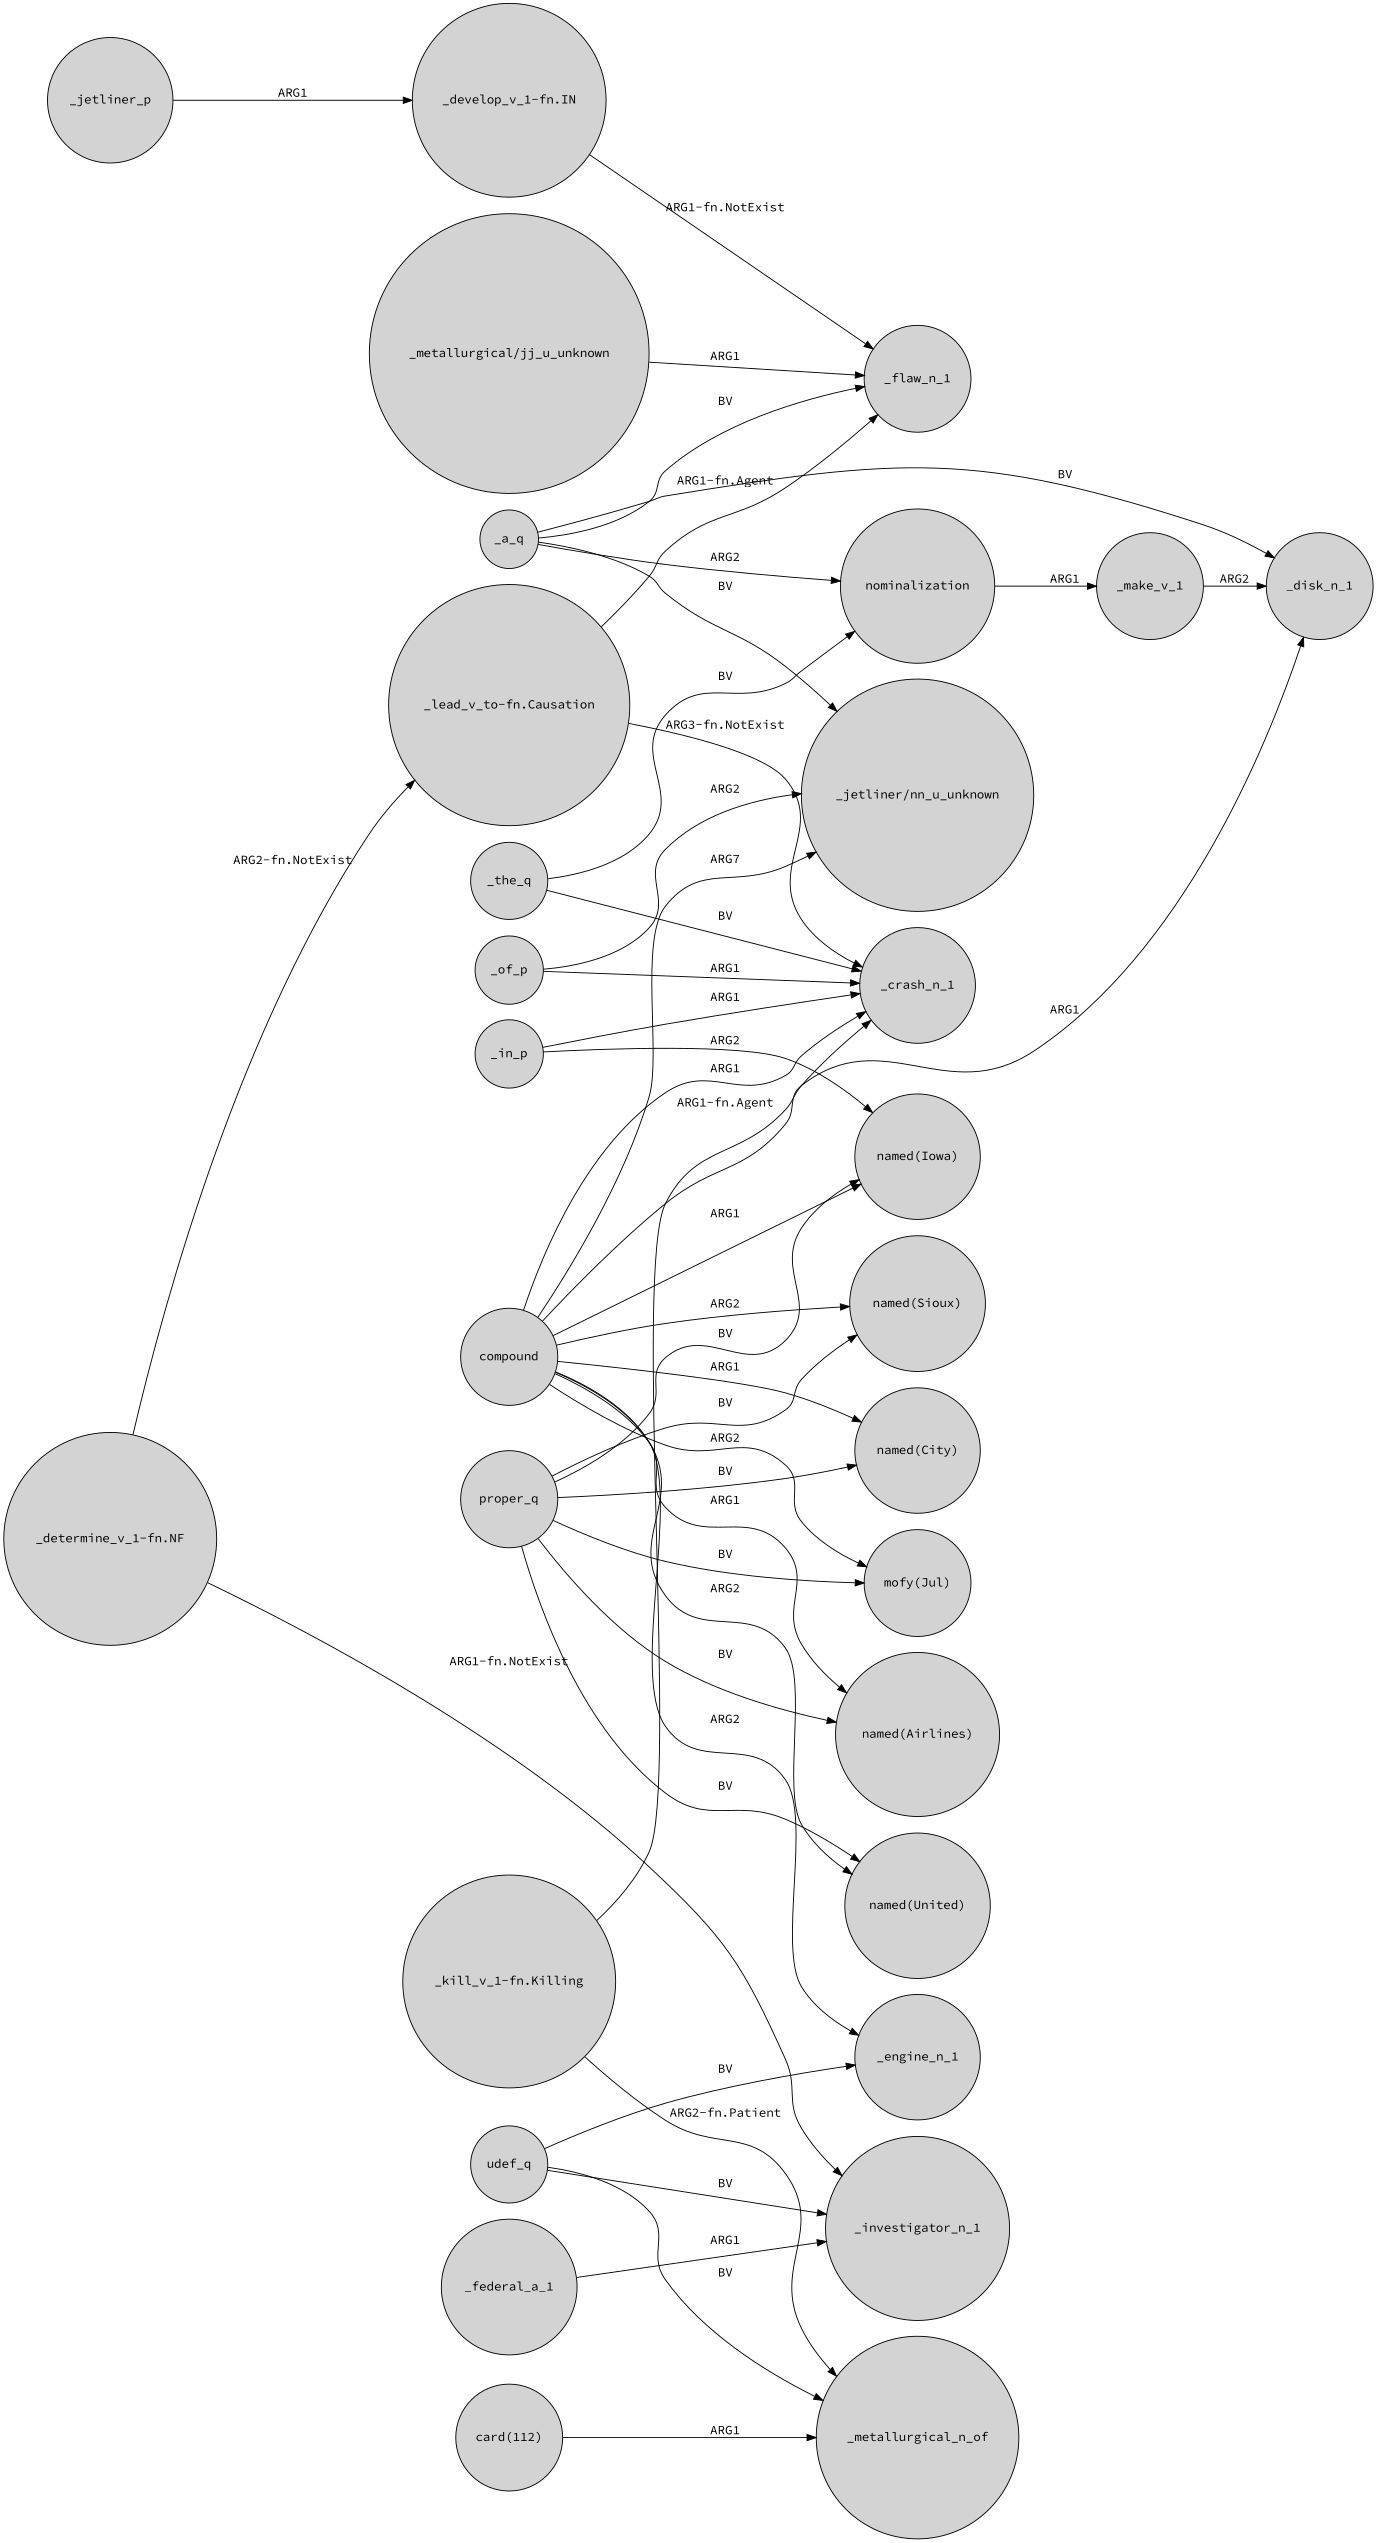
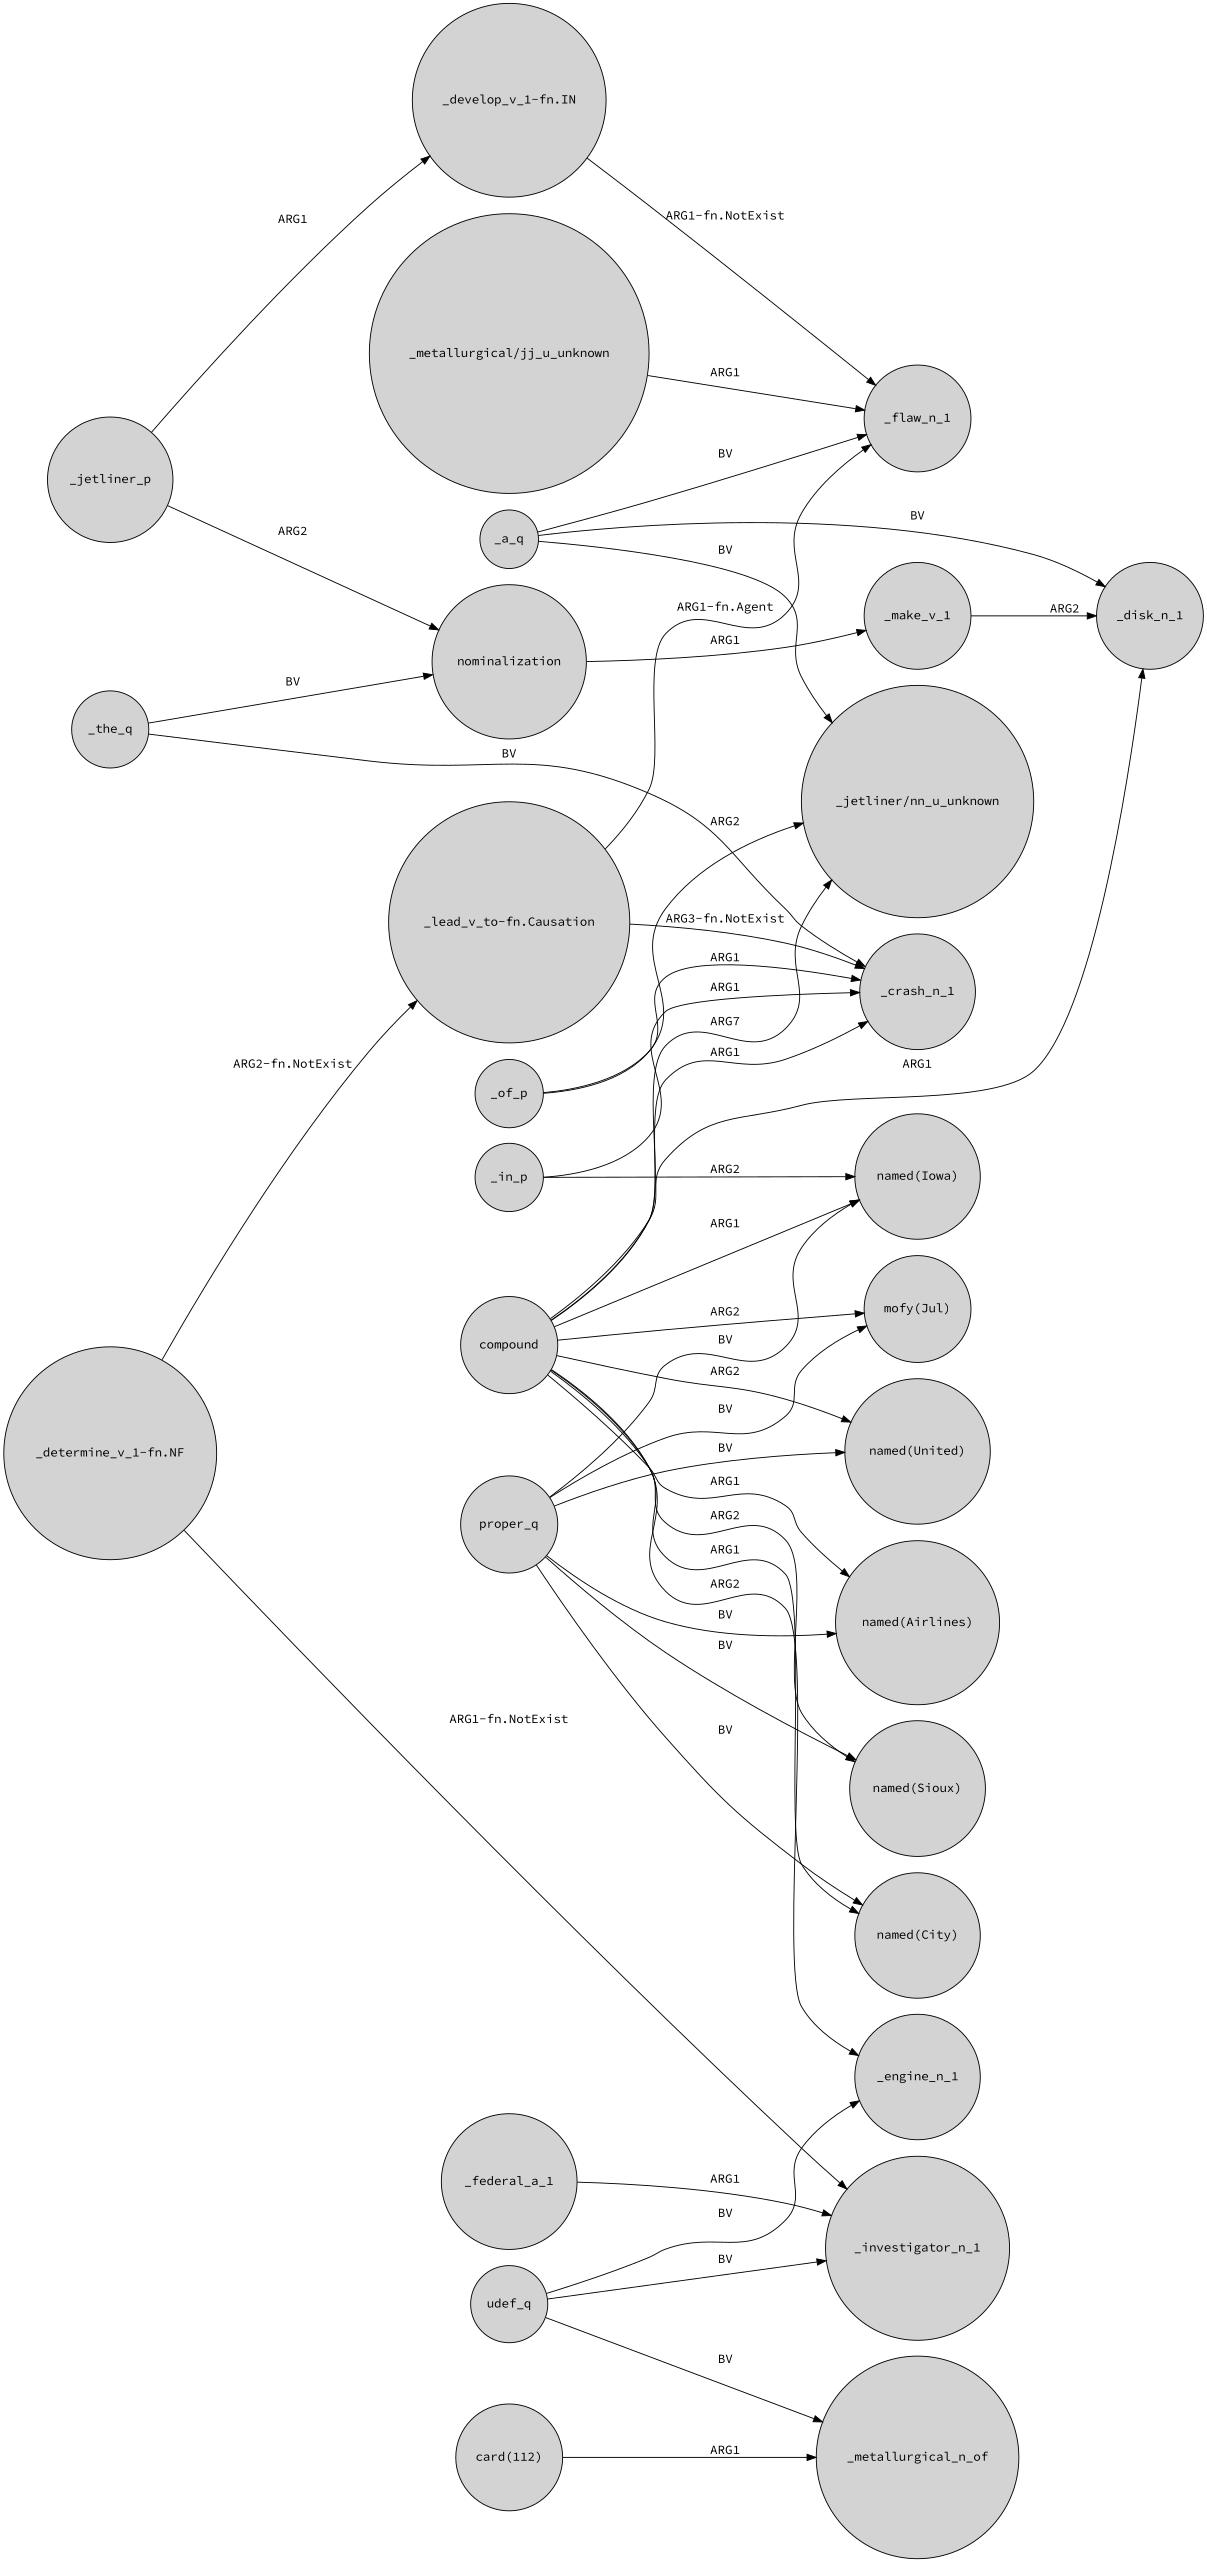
edge "_a_q" -> "nominalization": now "_jetliner_p" -> "nominalization"
node "_kill_v_1-fn.Killing": removed
